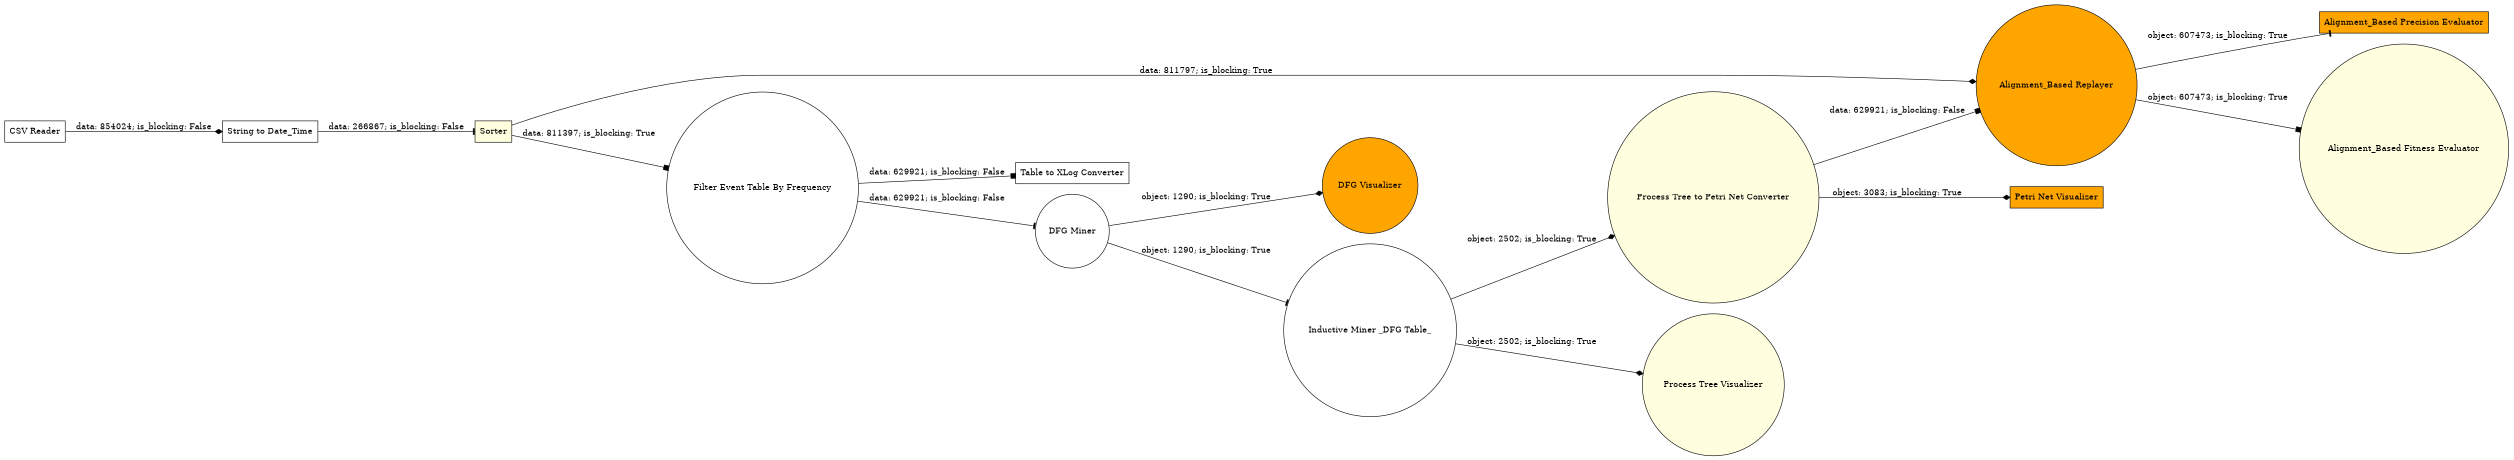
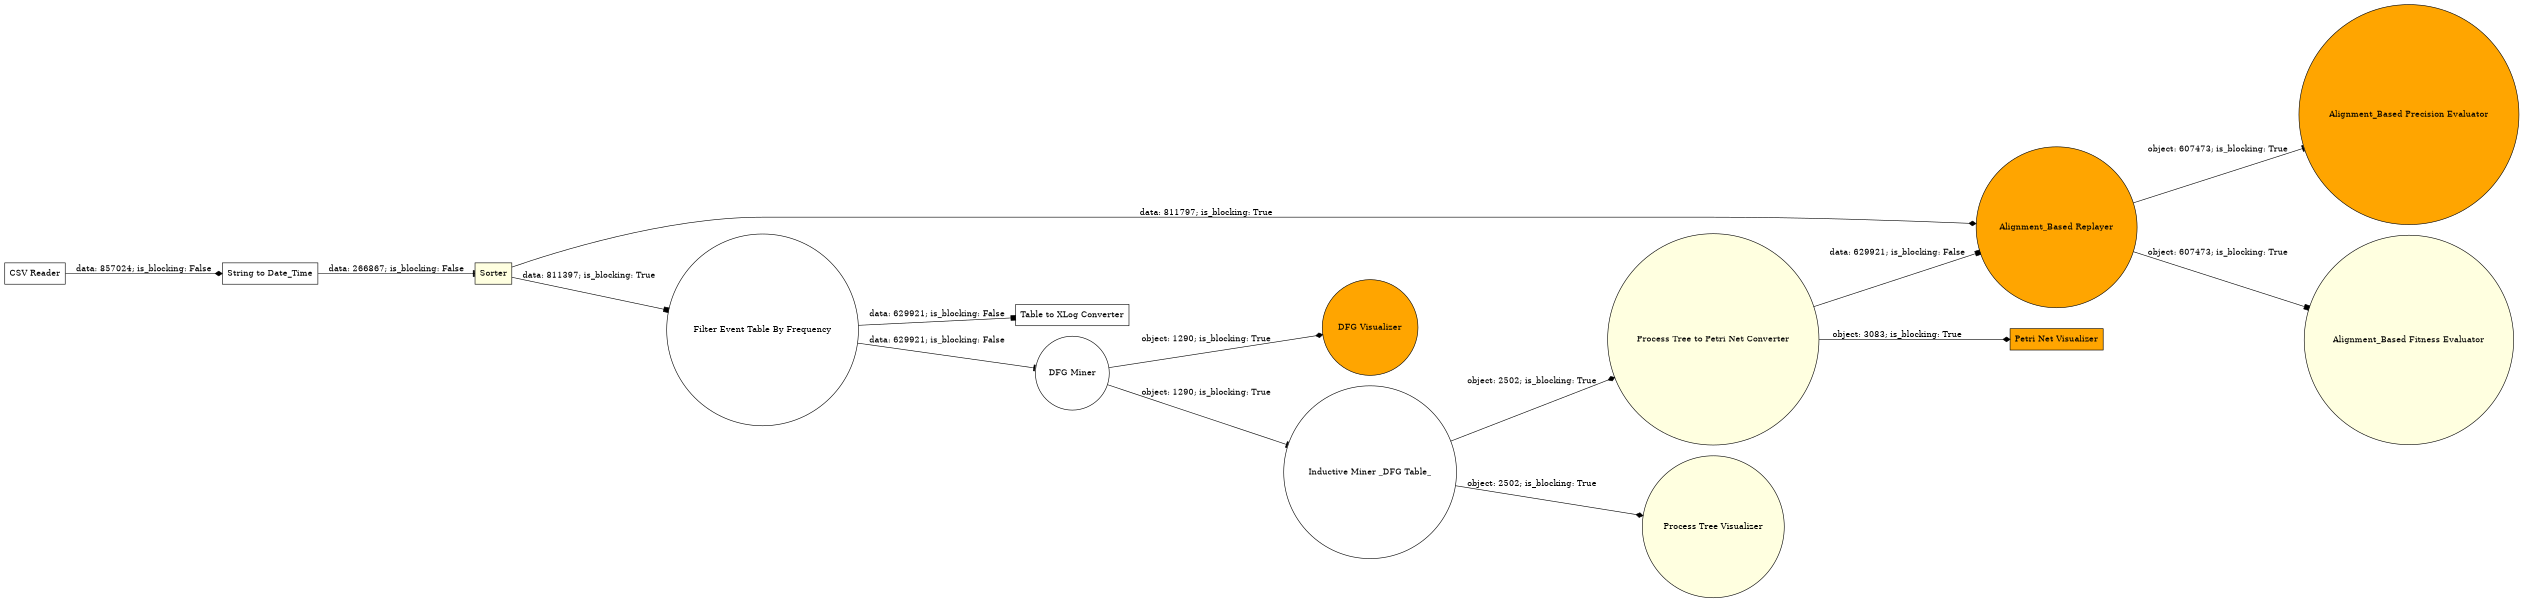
node "Alignment_Based Precision Evaluator": shape box -> circle
edge "CSV Reader" -> "String to Date_Time": label "data: 854024; is_blocking: False" -> "data: 857024; is_blocking: False"
